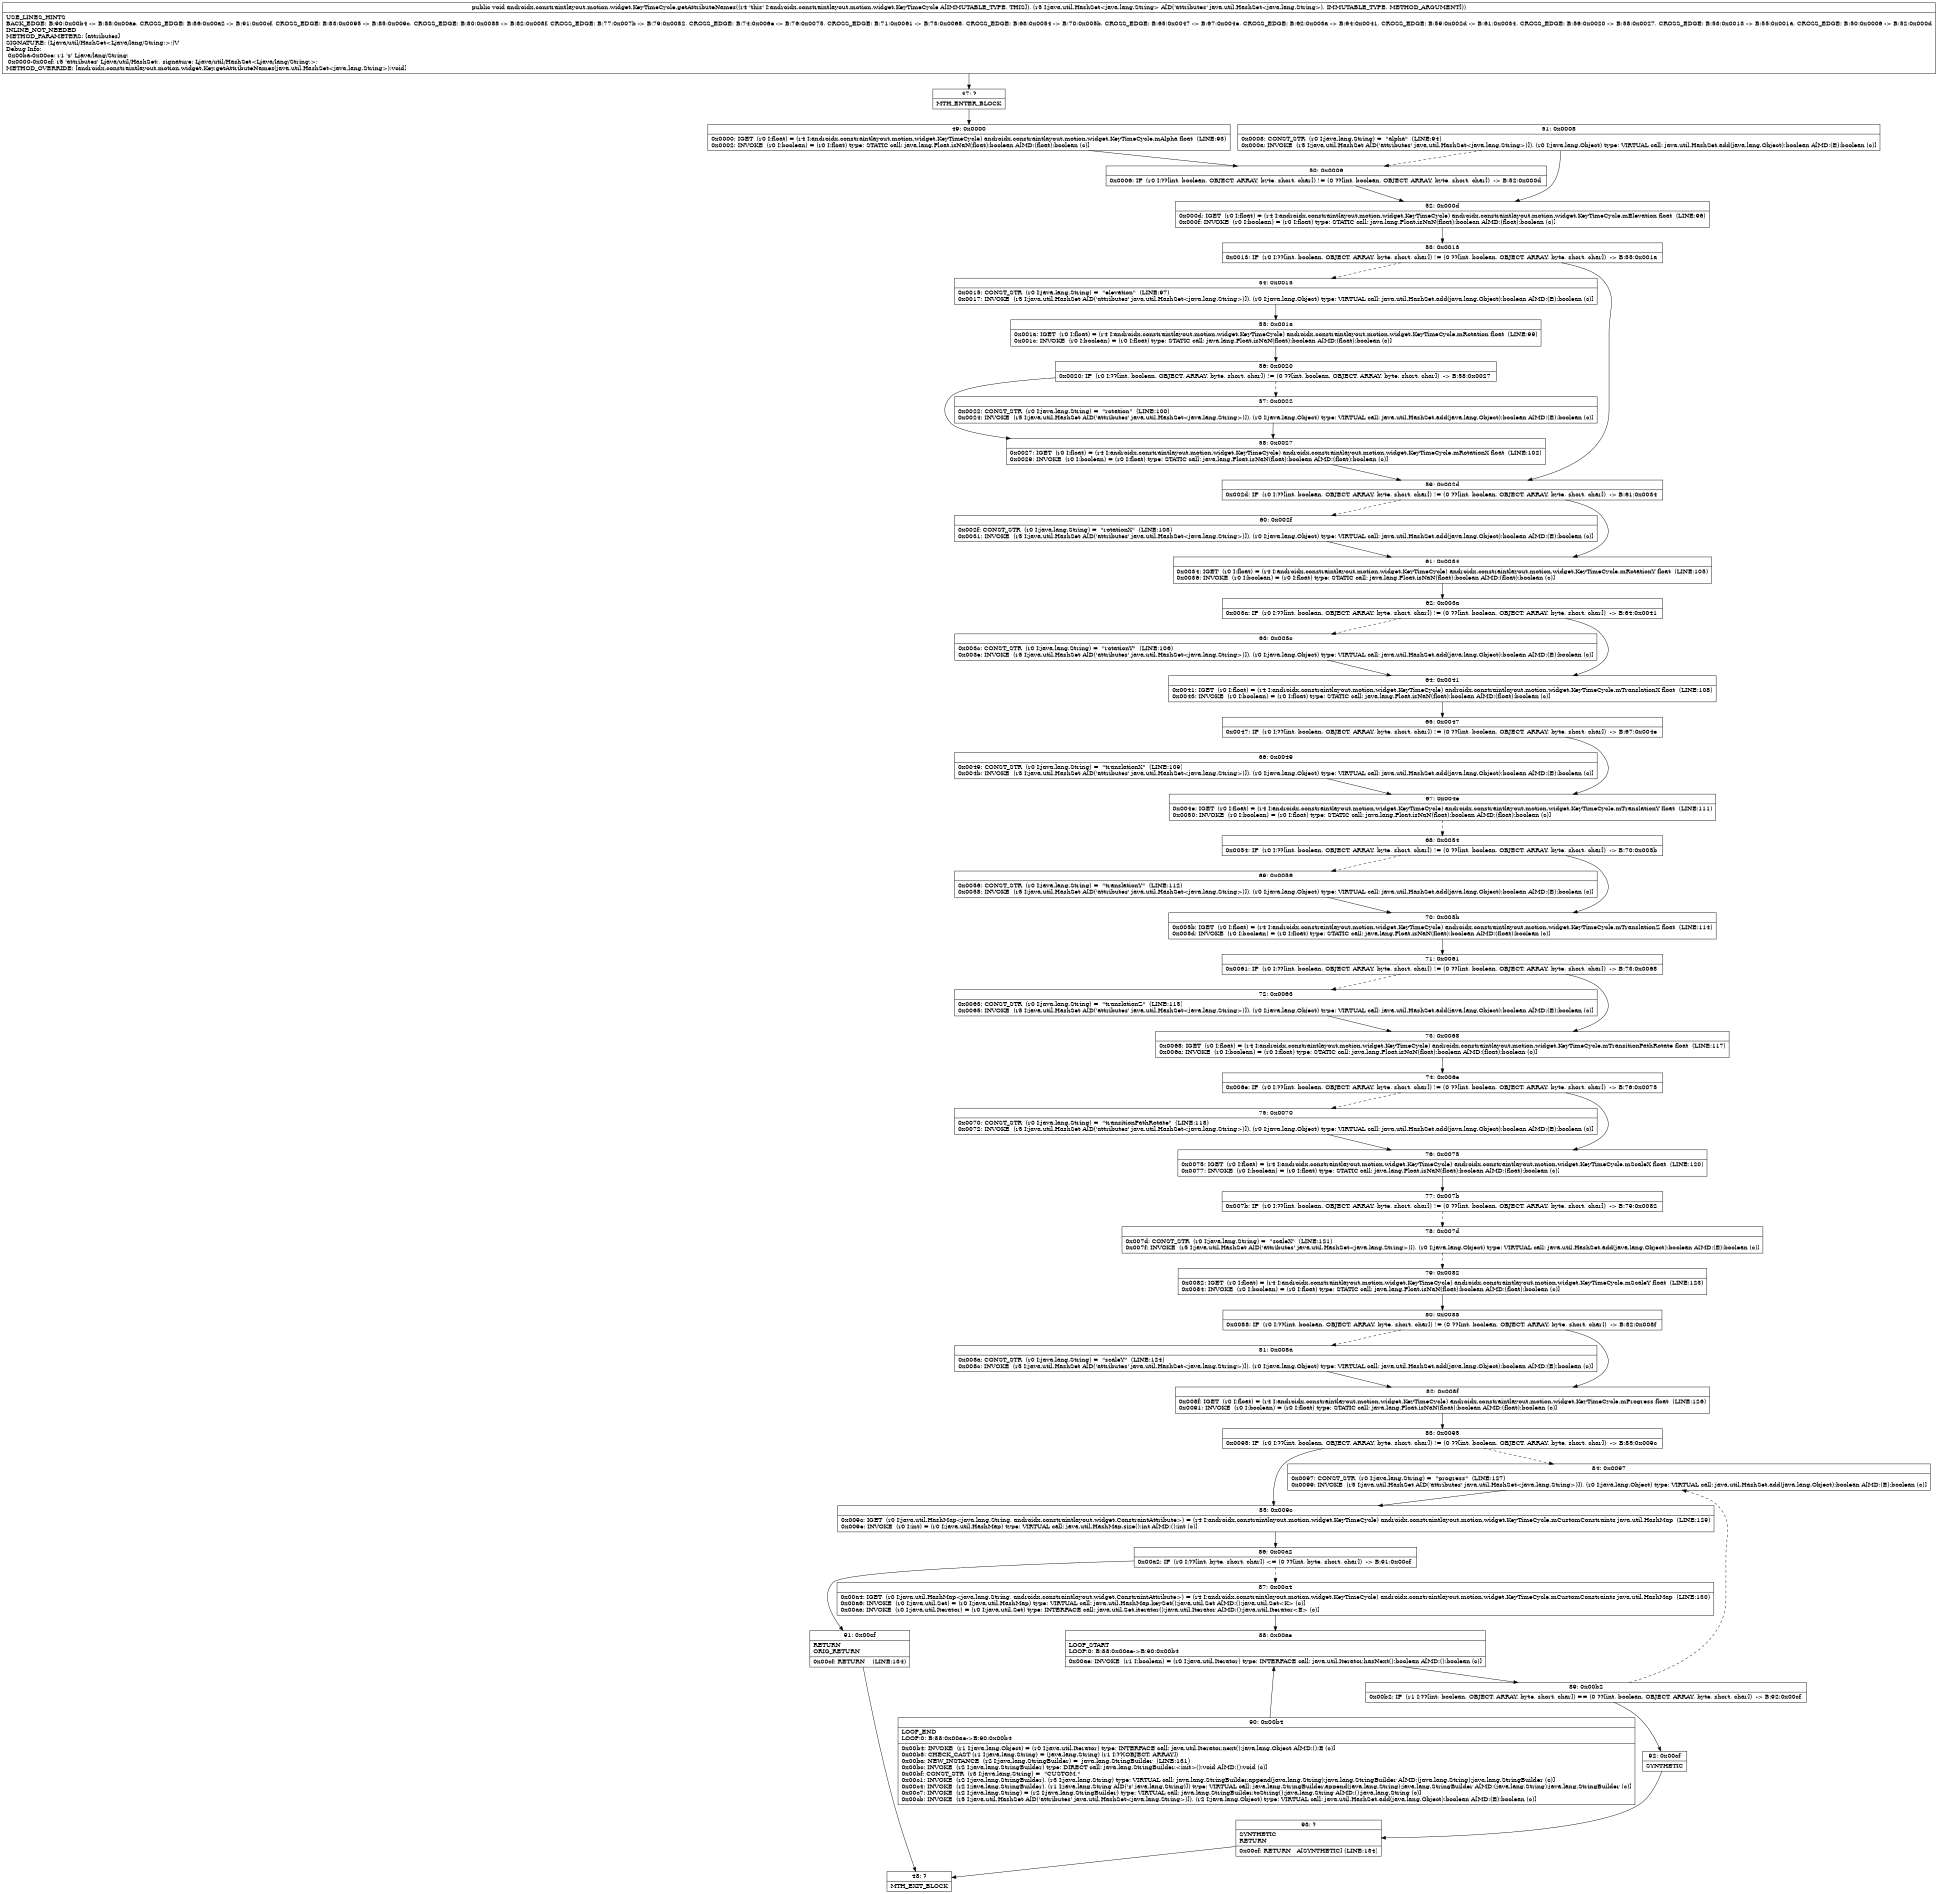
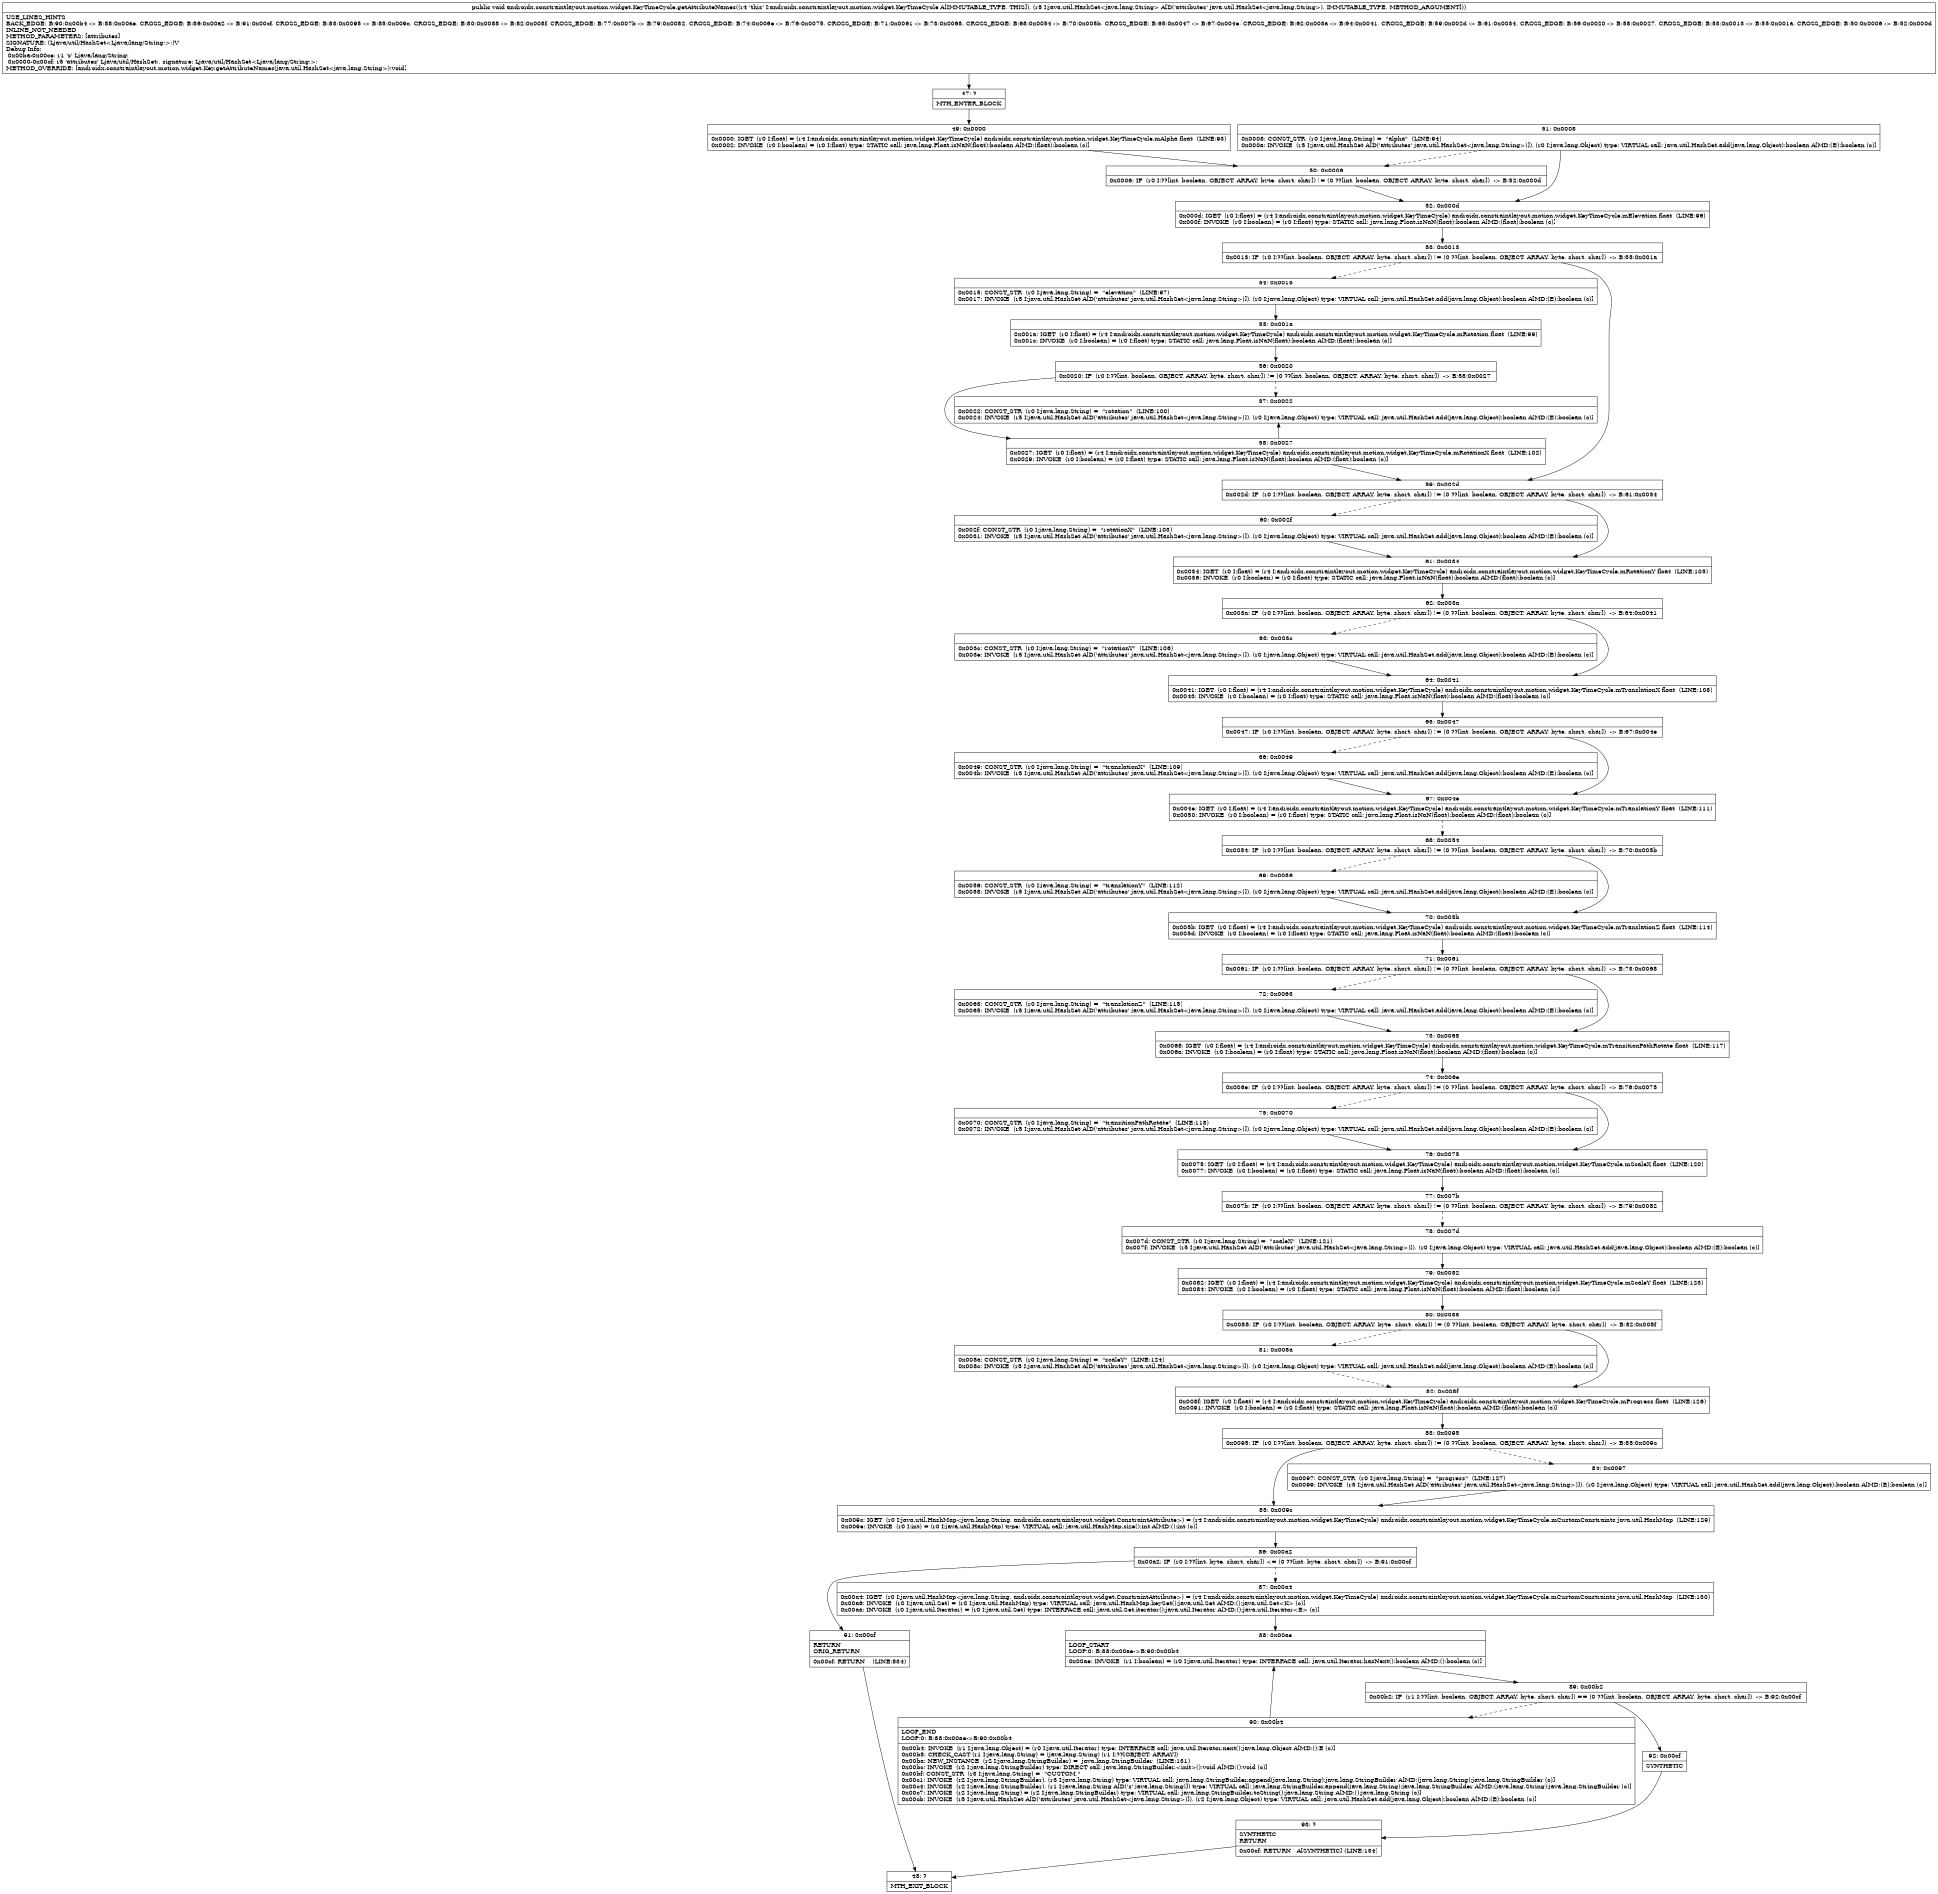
edge "57: 0x0022" -> "58: 0x0027": reversed
edge "65: 0x0047" -> "66: 0x0049": added
edge "78: 0x007d" -> "79: 0x0082": style dashed -> solid
edge "81: 0x008a" -> "82: 0x008f": style solid -> dashed
edge "89: 0x00b2" -> "84: 0x0097": now "89: 0x00b2" -> "90: 0x00b4"
node "91: 0x00cf": text "0x00cf: RETURN    (LINE:134)" -> "0x00cf: RETURN    (LINE:834)"
